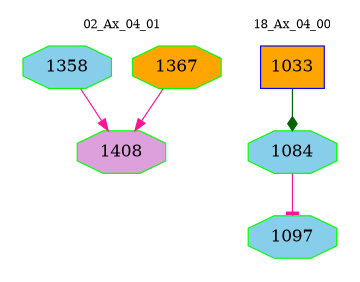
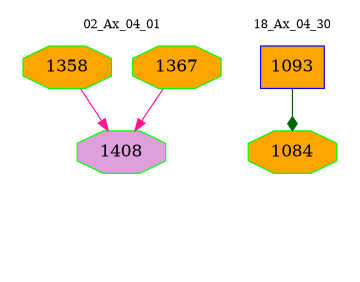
cluster "18_Ax_04_00": label "18_Ax_04_00" -> "18_Ax_04_30"
node "1358": fillcolor skyblue -> orange
node "1033": label "1033" -> "1093"
node "1084": fillcolor skyblue -> orange
node "1097": removed
